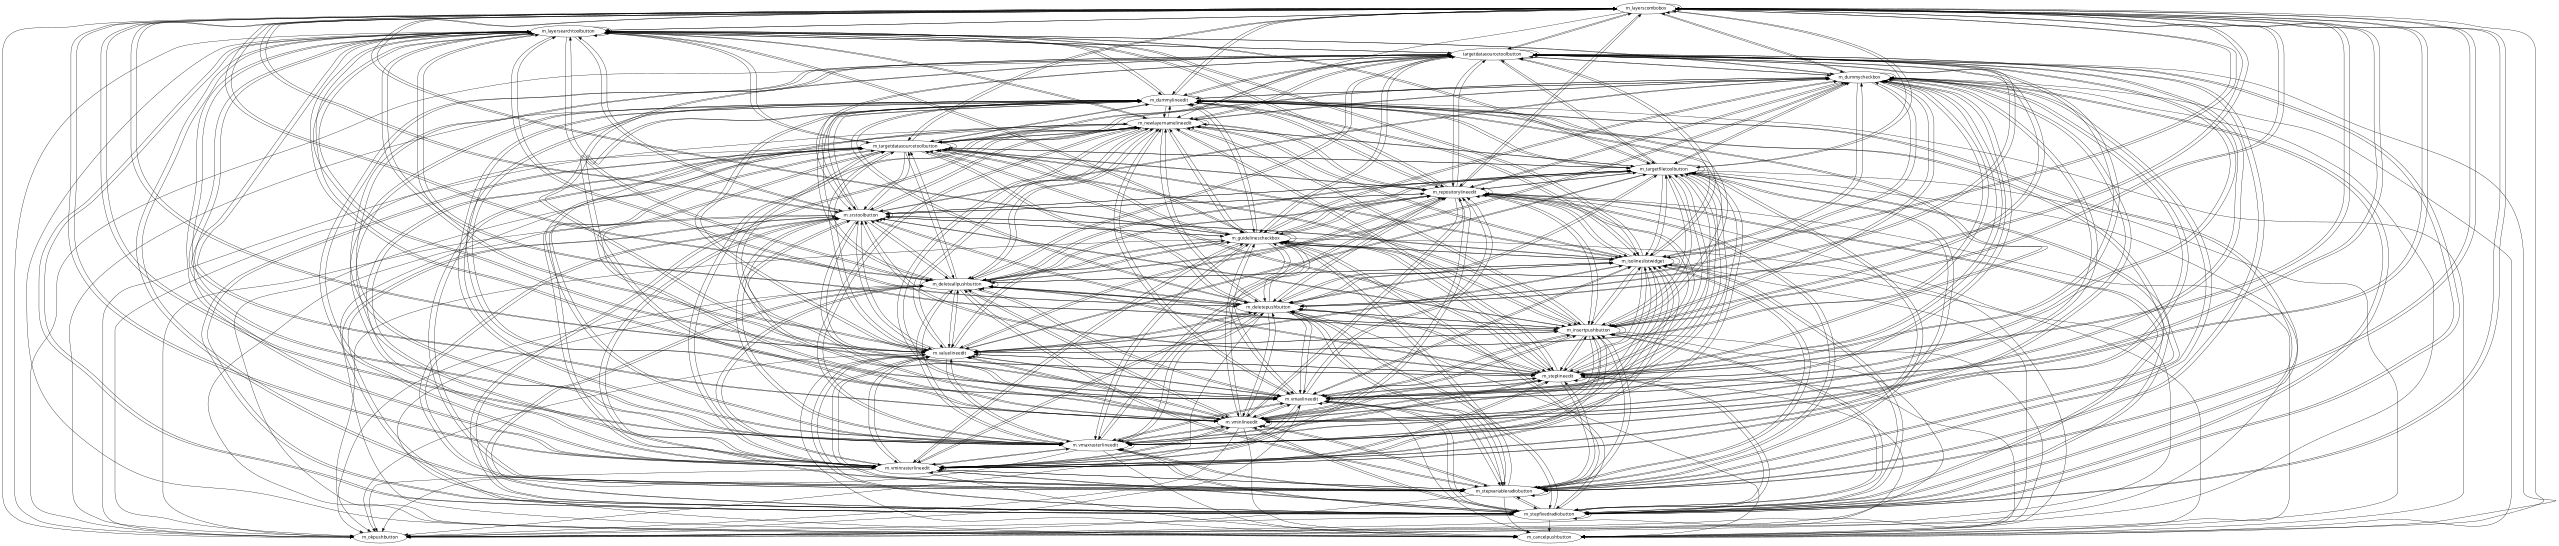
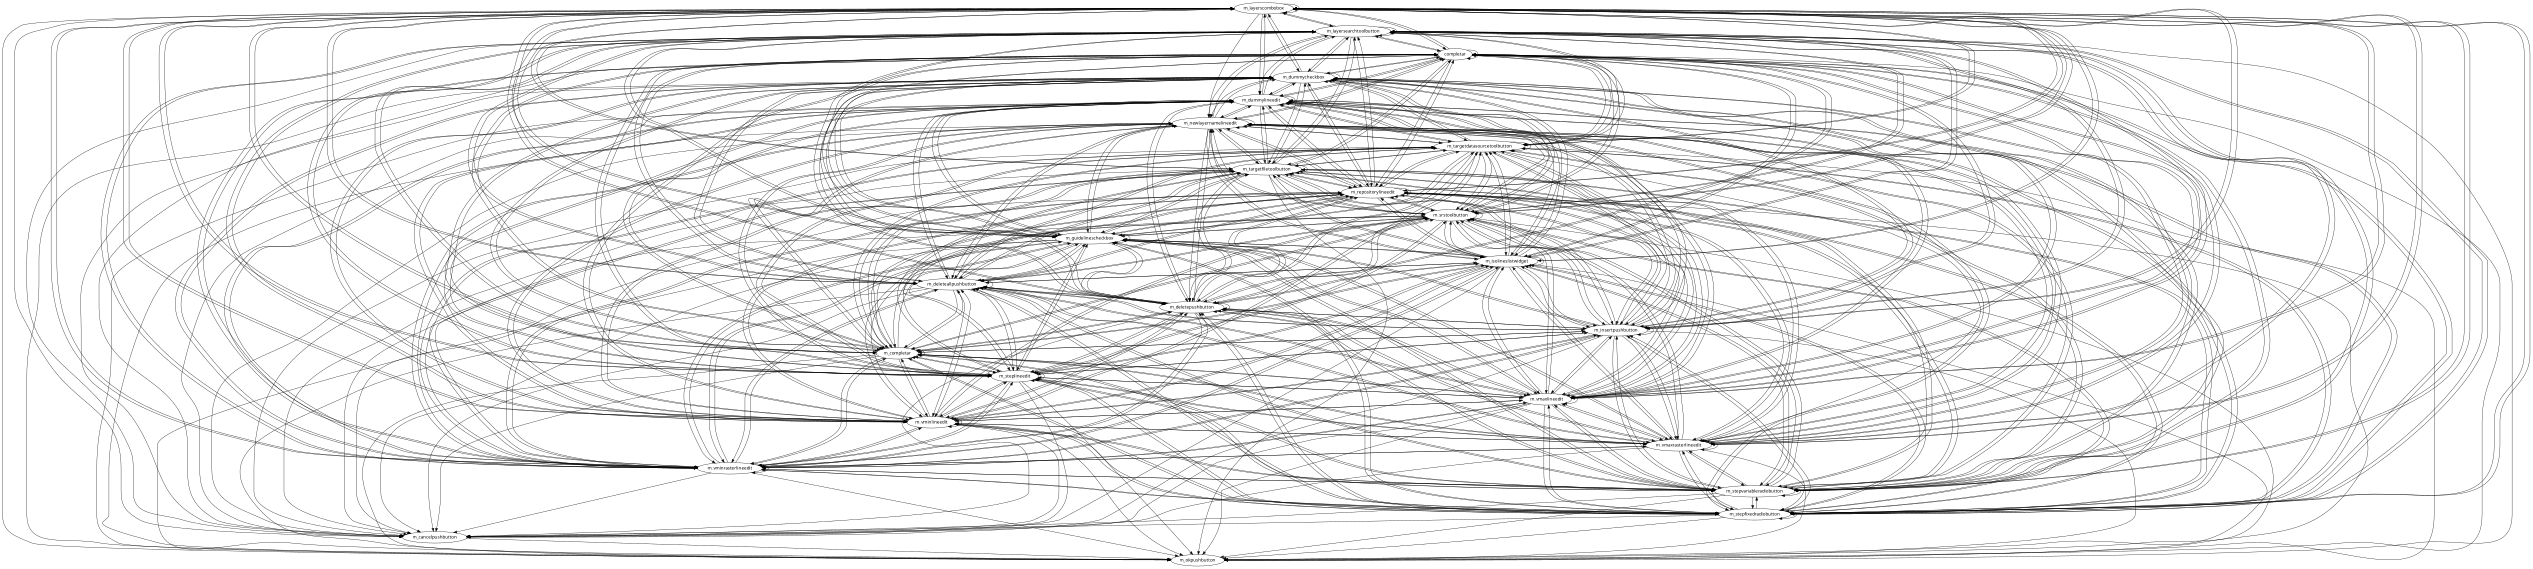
node "targetdatasourcetoolbutton": label "targetdatasourcetoolbutton" -> "completar"
edge "m_vmaxrasterlineedit" -> "m_targetdatasourcetoolbutton": removed
node "m_valuelineedit": label "m_valuelineedit" -> "m_completar"
edge "m_deletepushbutton" -> "m_okpushbutton": now "m_cancelpushbutton" -> "m_okpushbutton"
